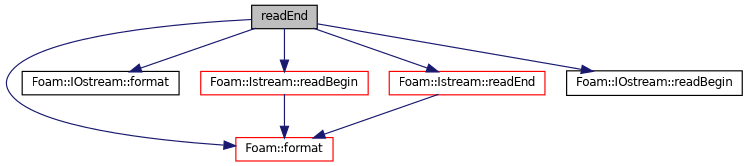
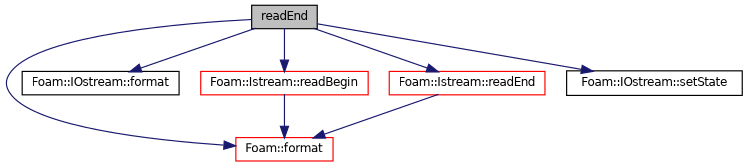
node "Foam::IOstream::readBegin": label "Foam::IOstream::readBegin" -> "Foam::IOstream::setState"
